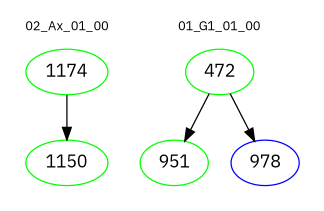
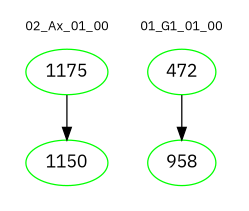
node "1174": label "1174" -> "1175"
node "951": label "951" -> "958"
node "978": removed
